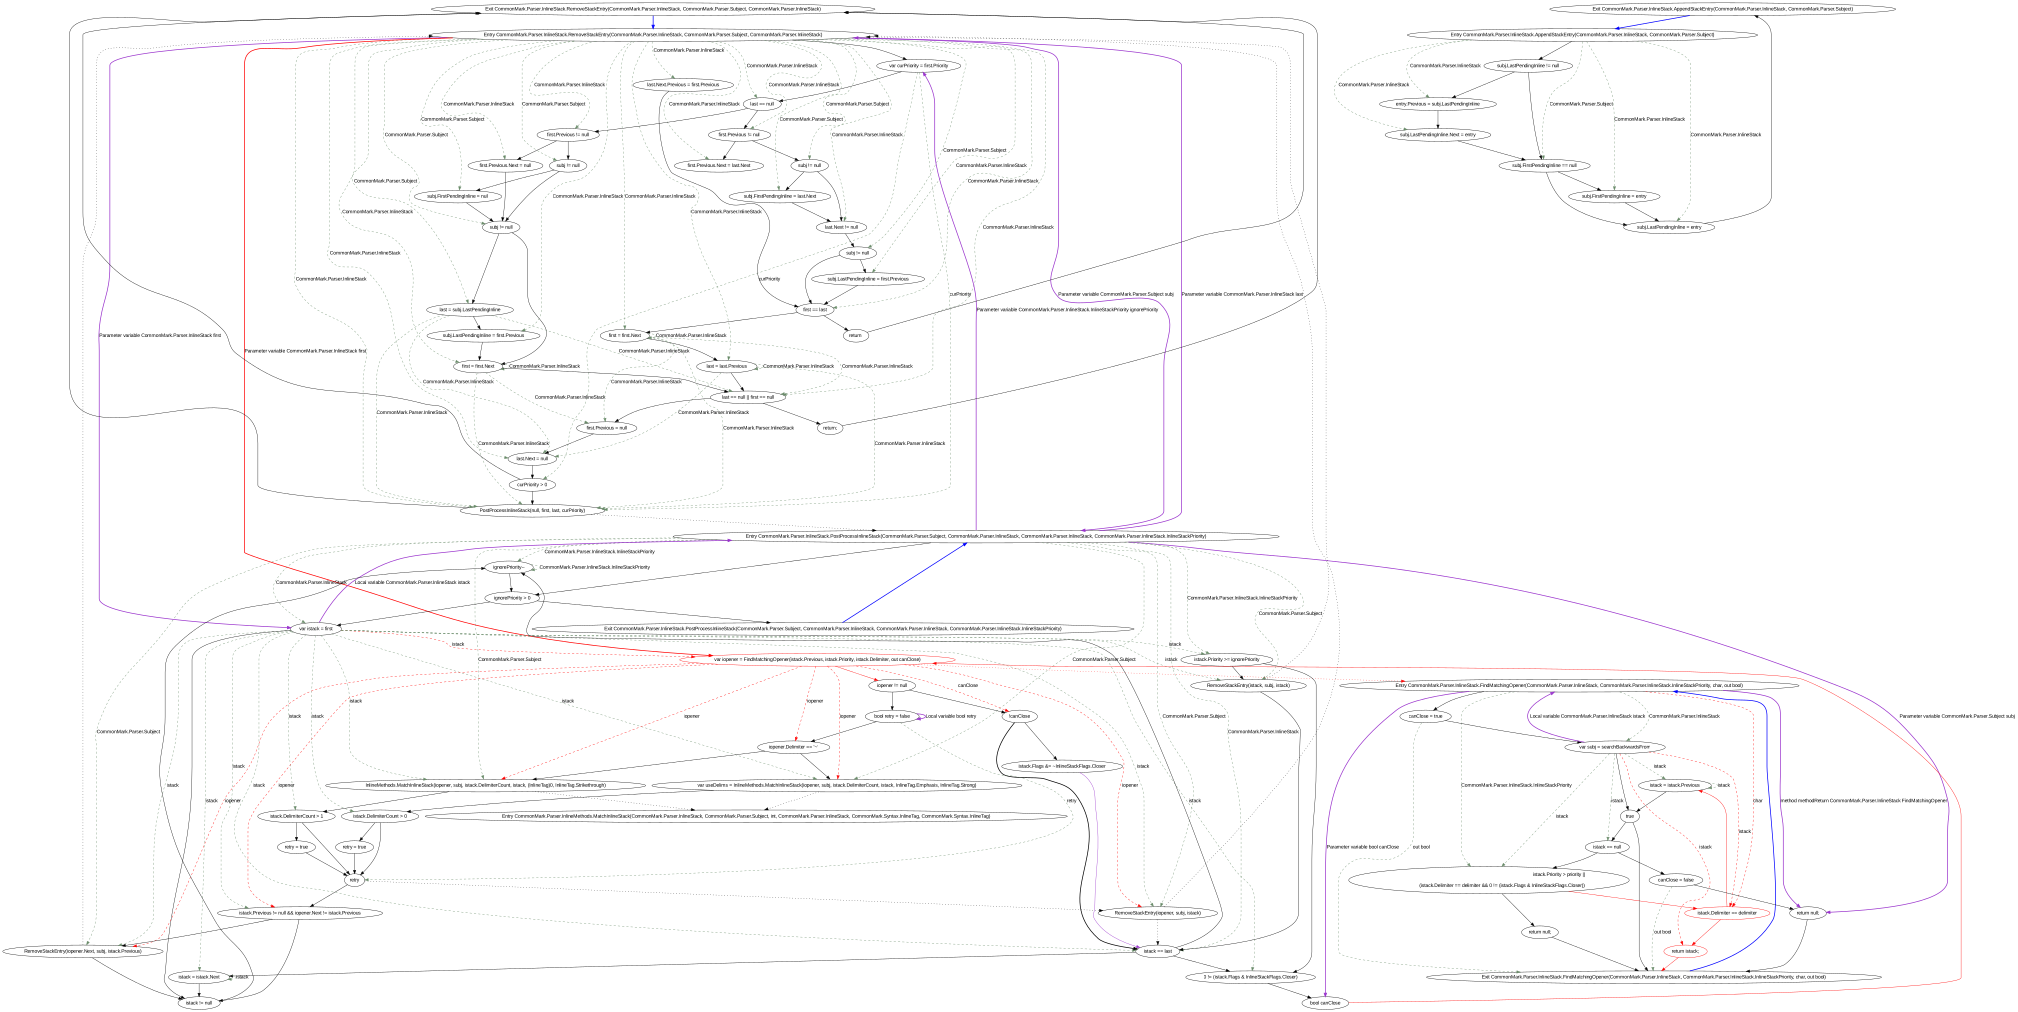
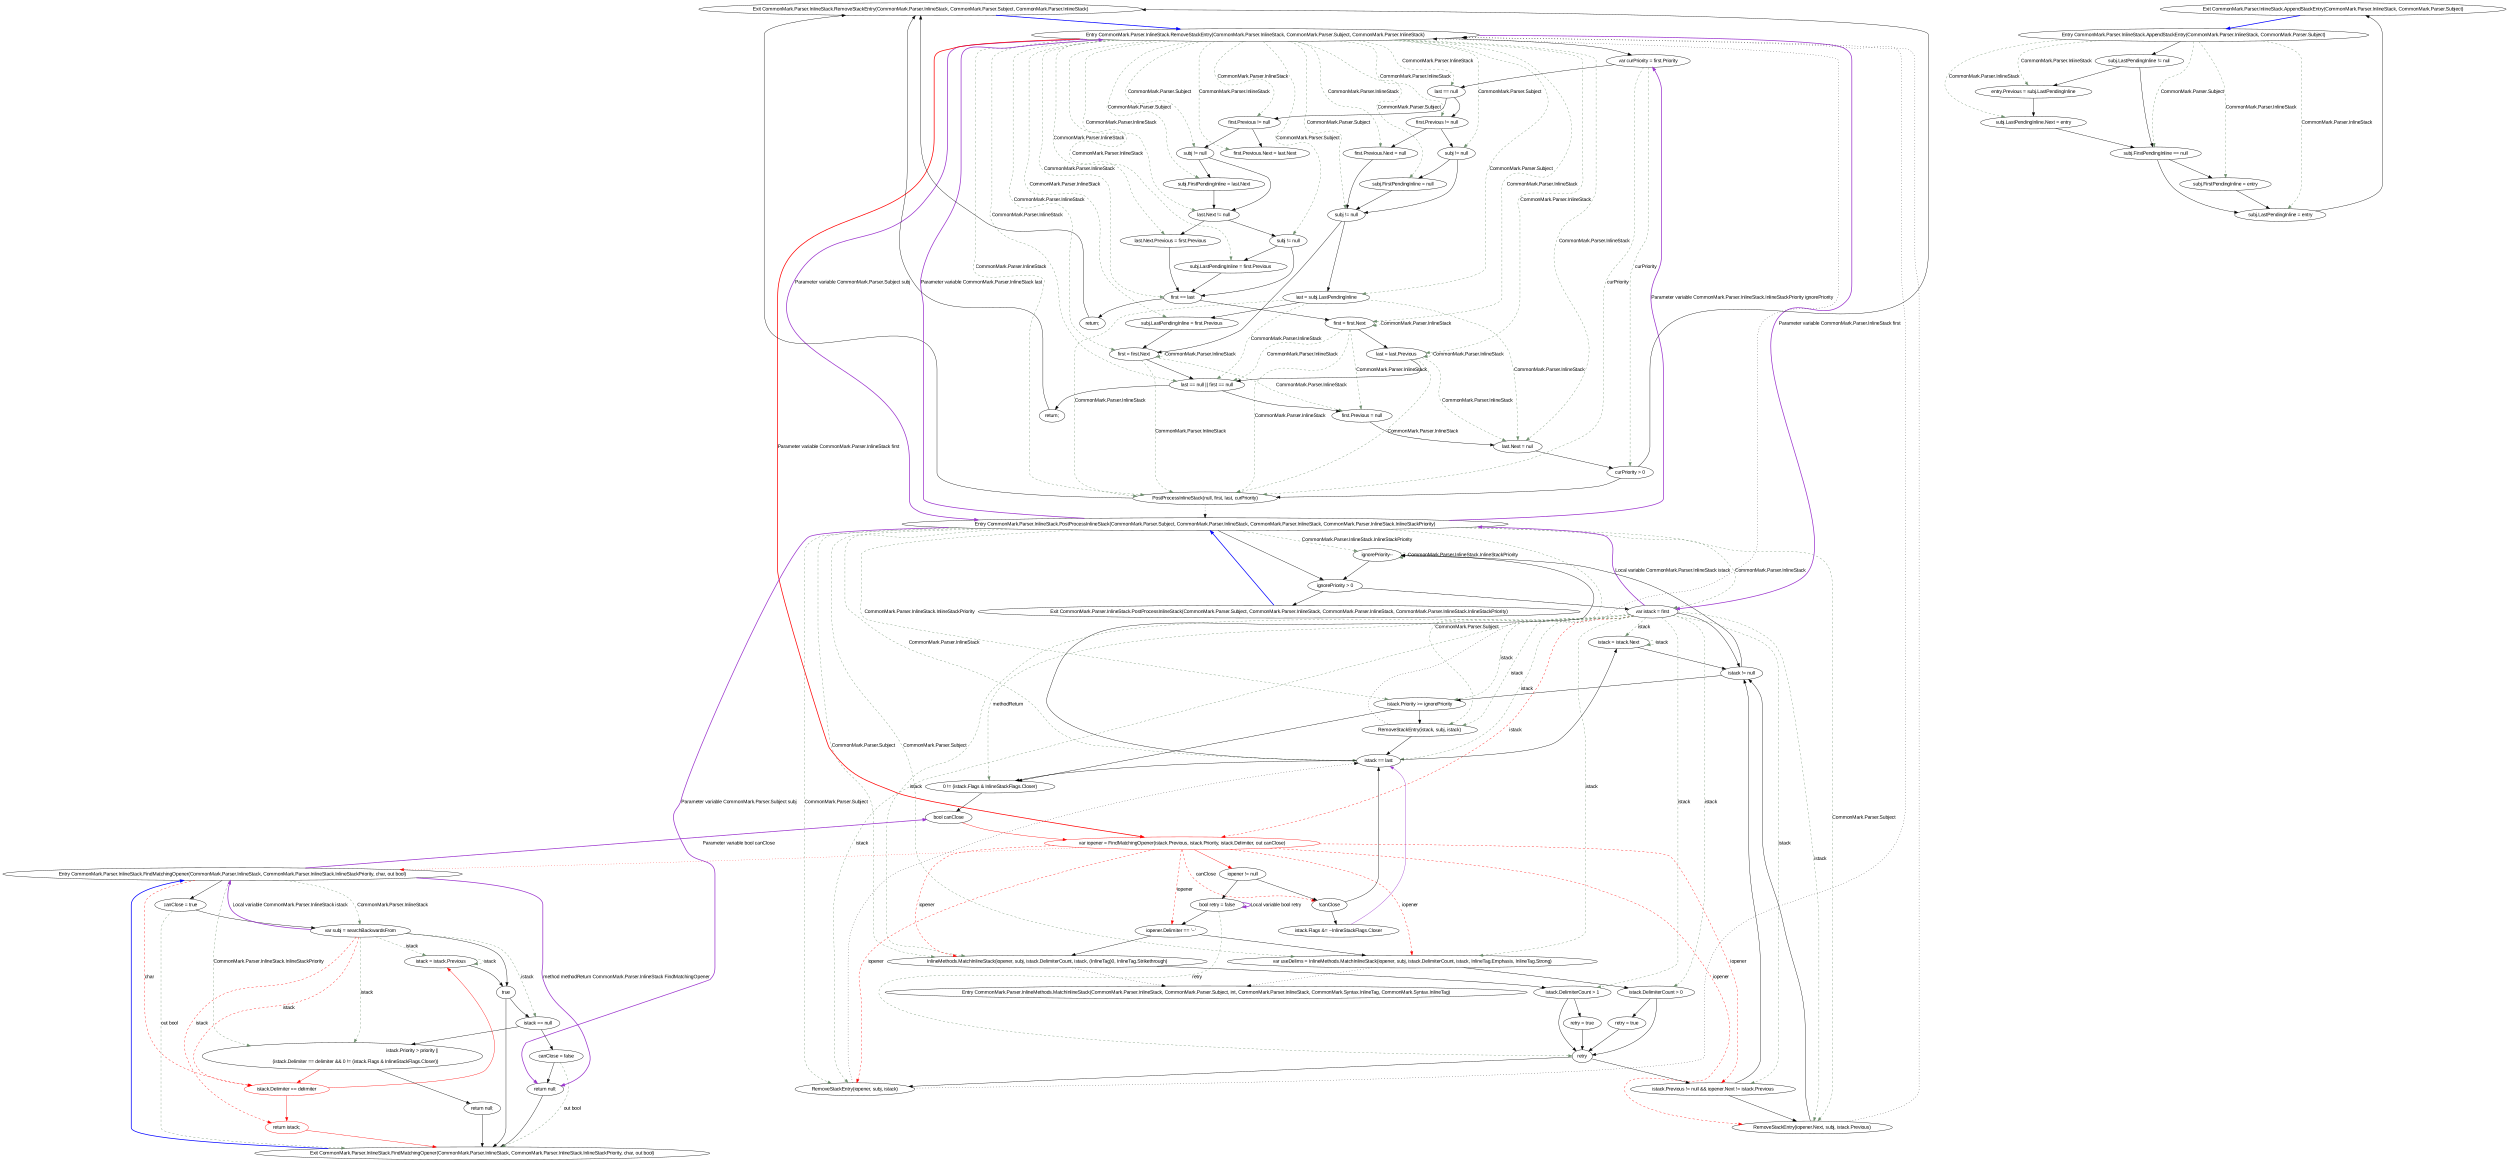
edge "last.Next != null" -> "last.Next.Previous = first.Previous": added
edge "istack != null" -> "istack.Priority >= ignorePriority": added
edge "var istack = first" -> "0 != (istack.Flags & InlineStackFlags.Closer)": label "istack" -> "methodReturn"
edge "!canClose" -> "istack == last": style bold -> solid
edge "retry" -> "RemoveStackEntry(iopener, subj, istack)": style dotted -> solid
